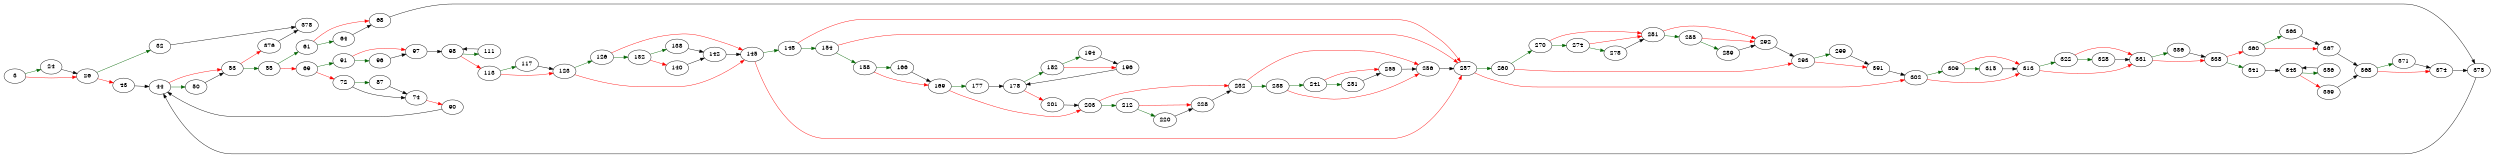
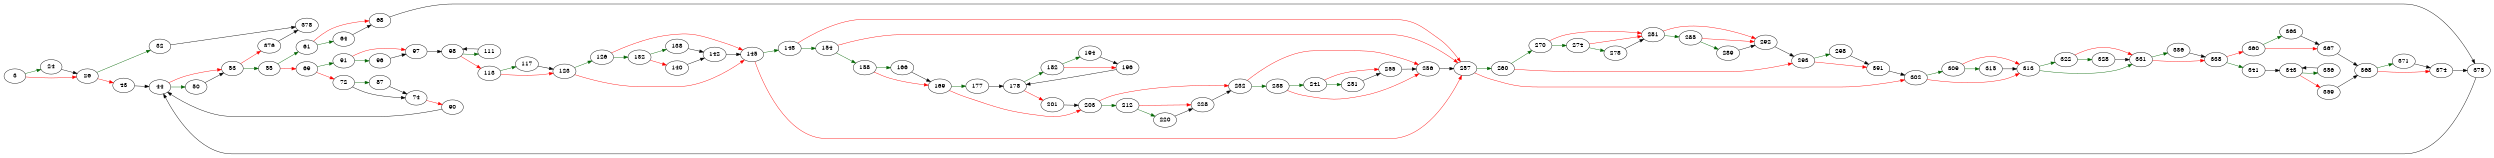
node "299": label "299" -> "298"
edge "313" -> "331": color red -> darkgreen
